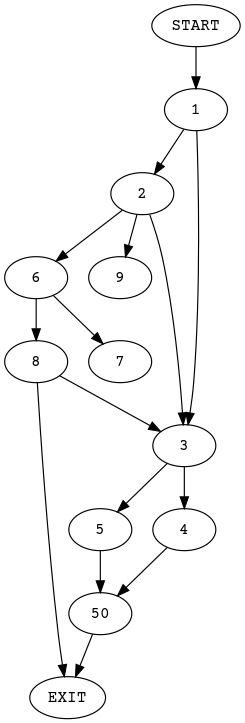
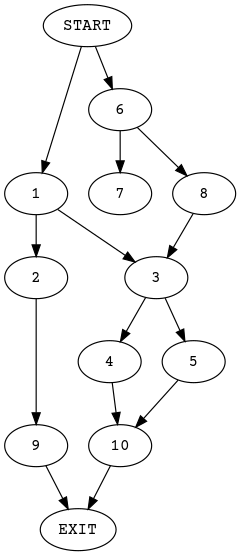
edge "2" -> "6": now "START" -> "6"
edge "2" -> "3": removed
edge "8" -> "EXIT": now "9" -> "EXIT"
node "50": label "50" -> "10"
